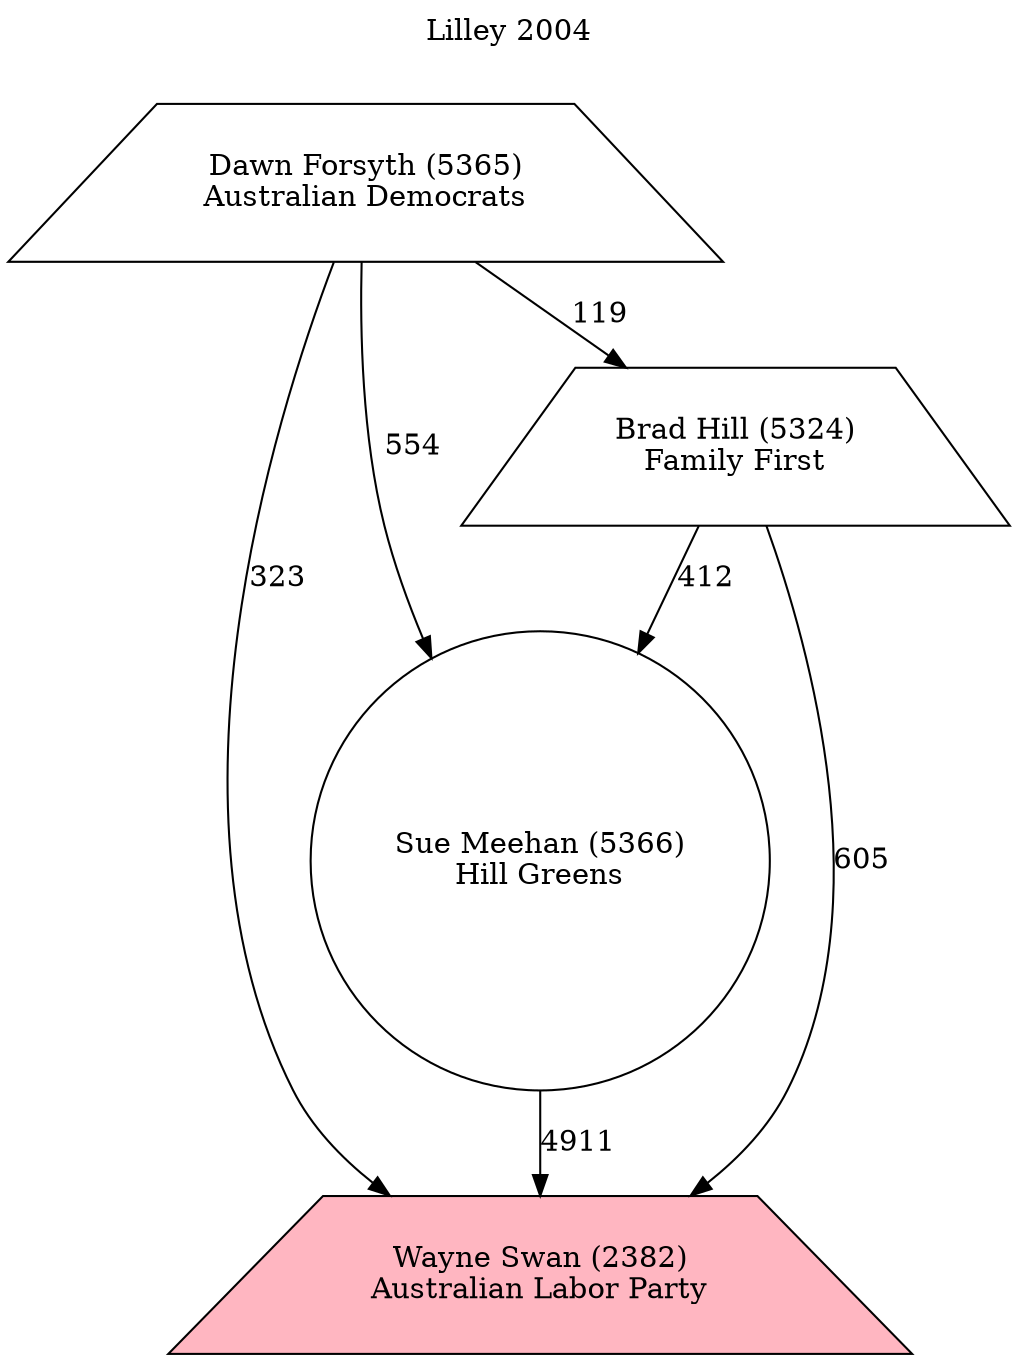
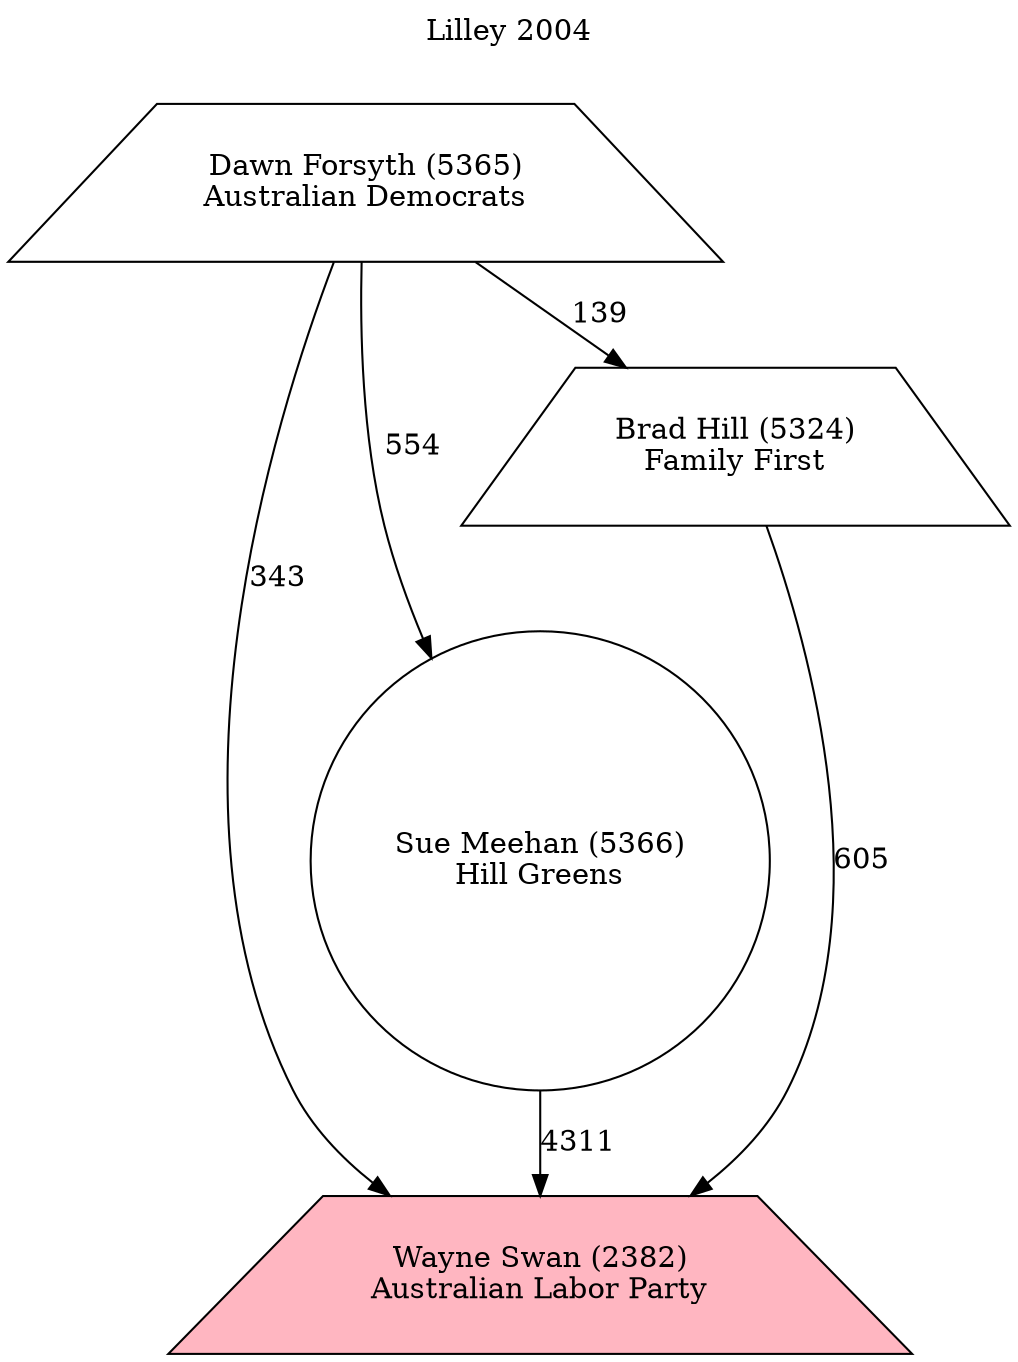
edge "Dawn Forsyth (5365) Australian Democrats" -> "Brad Hill (5324) Family First": label "119" -> "139"
edge "Dawn Forsyth (5365) Australian Democrats" -> "Wayne Swan (2382) Australian Labor Party": label "323" -> "343"
edge "Brad Hill (5324) Family First" -> "Sue Meehan (5366) Hill Greens": removed, label "412"
edge "Sue Meehan (5366) Hill Greens" -> "Wayne Swan (2382) Australian Labor Party": label "4911" -> "4311"
